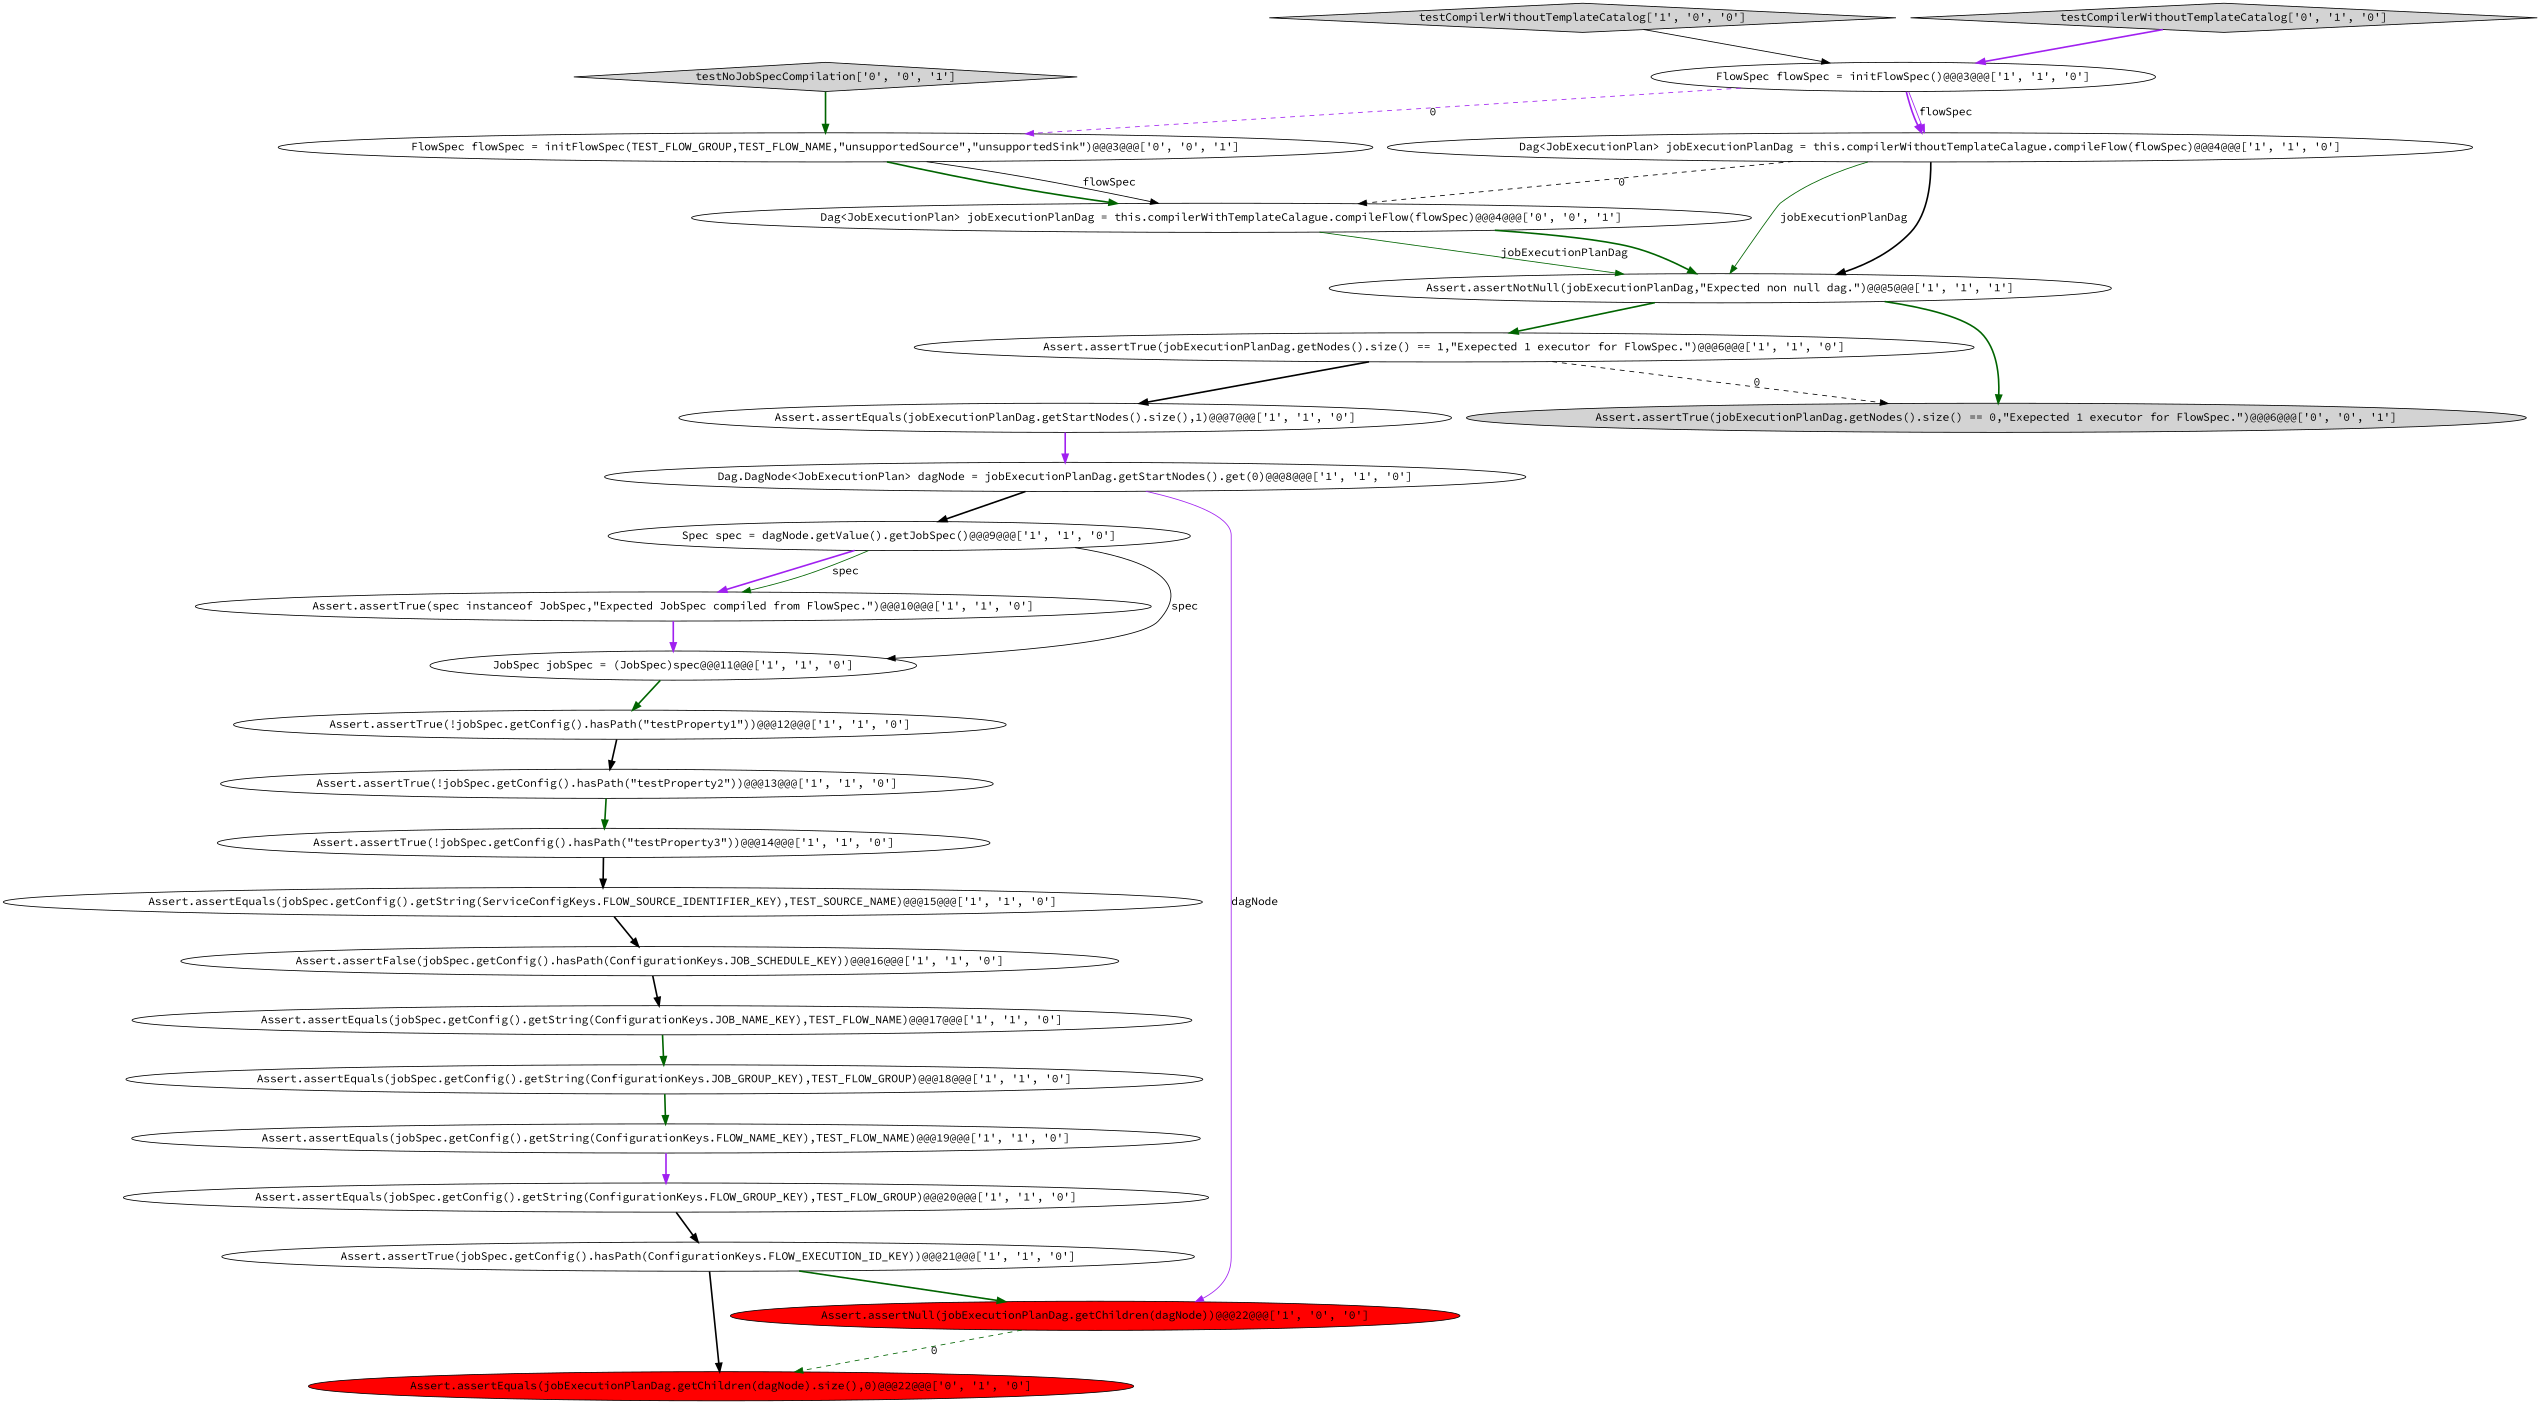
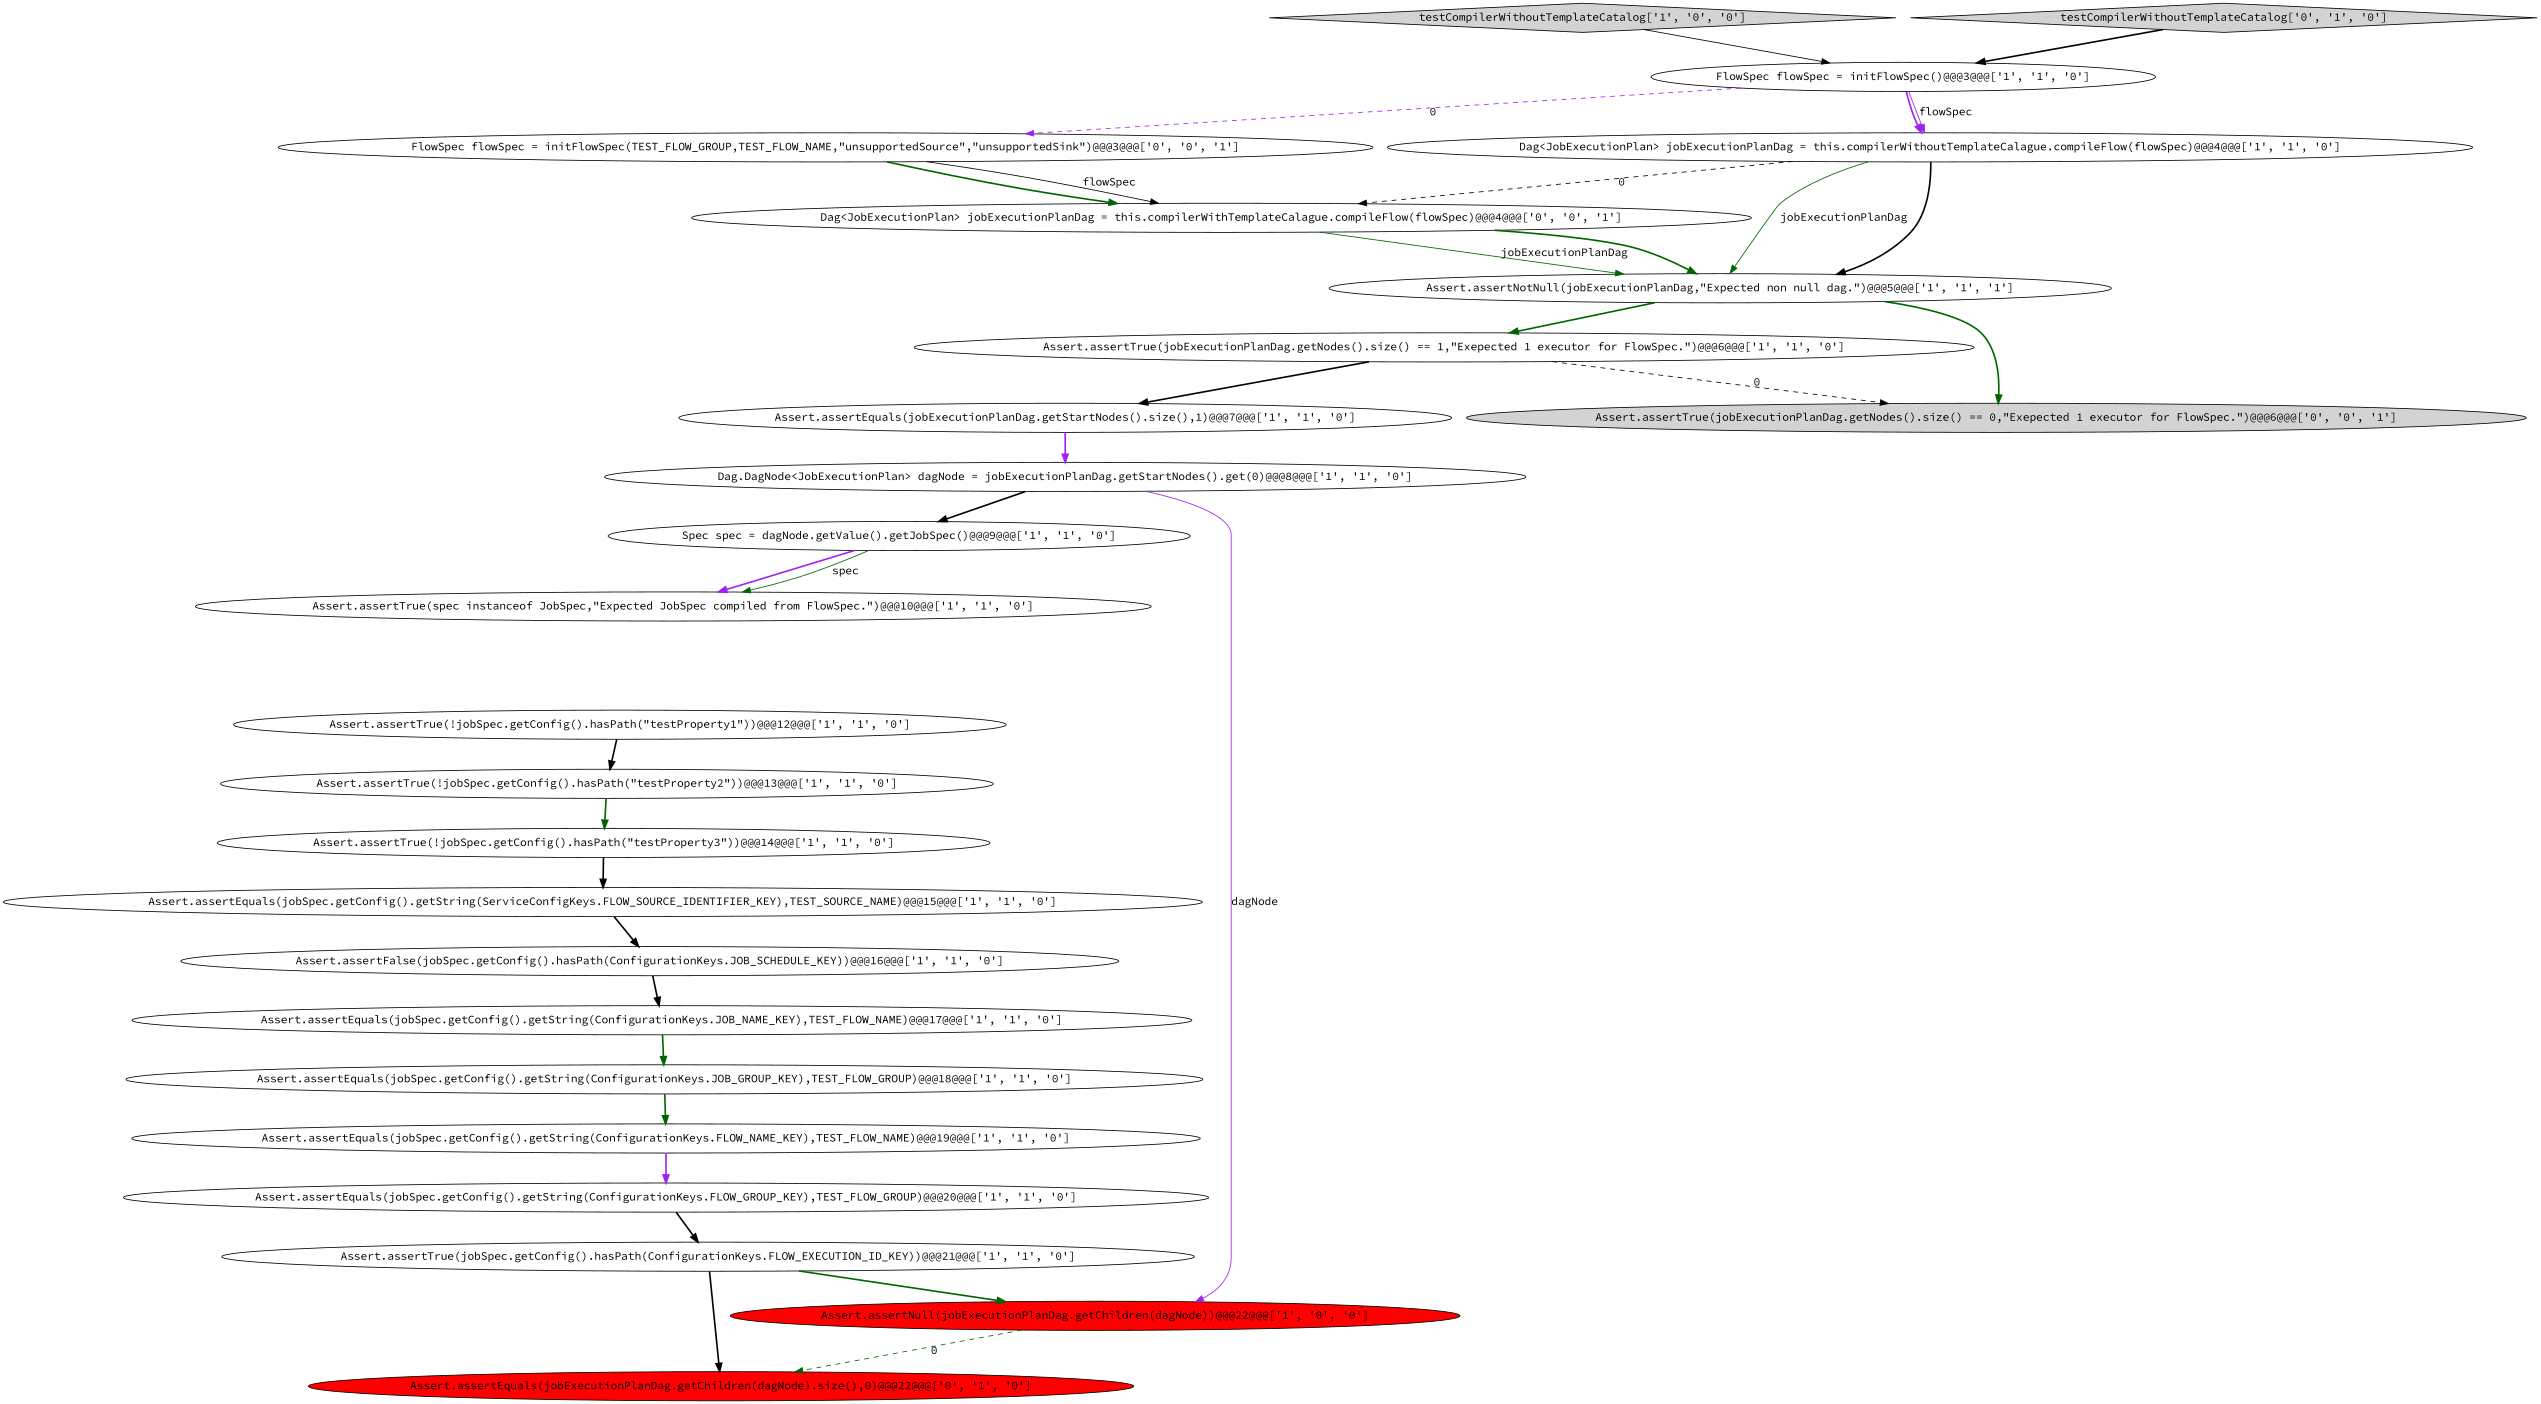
edge "testCompilerWithoutTemplateCatalog['0', '1', '0']" -> "FlowSpec flowSpec = initFlowSpec()@@@3@@@['1', '1', '0']": color purple -> black
node "testNoJobSpecCompilation['0', '0', '1']": removed
node "JobSpec jobSpec = (JobSpec)spec@@@11@@@['1', '1', '0']": removed
